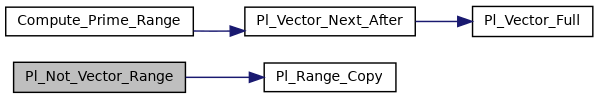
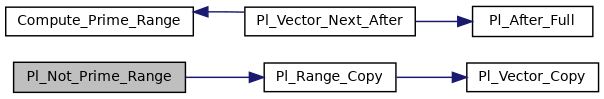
node "Pl_Vector_Full": label "Pl_Vector_Full" -> "Pl_After_Full"
edge "Compute_Prime_Range" -> "Pl_Vector_Next_After": reversed
node "Pl_Not_Vector_Range": label "Pl_Not_Vector_Range" -> "Pl_Not_Prime_Range"
node "Pl_Vector_Copy": added
